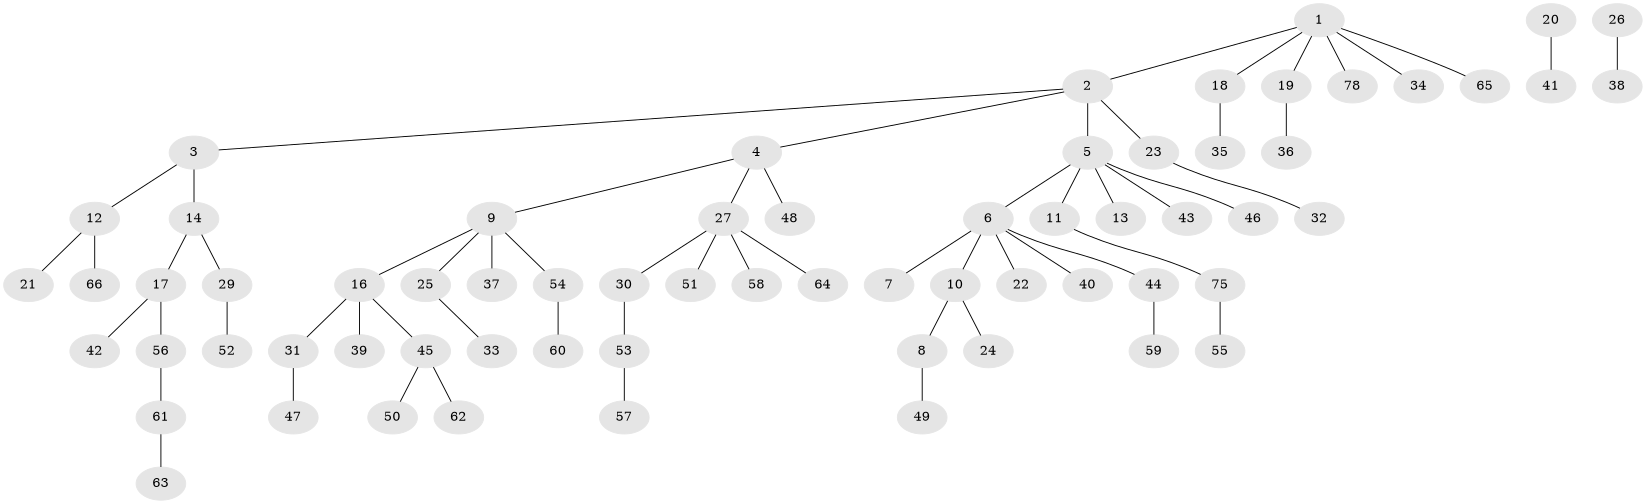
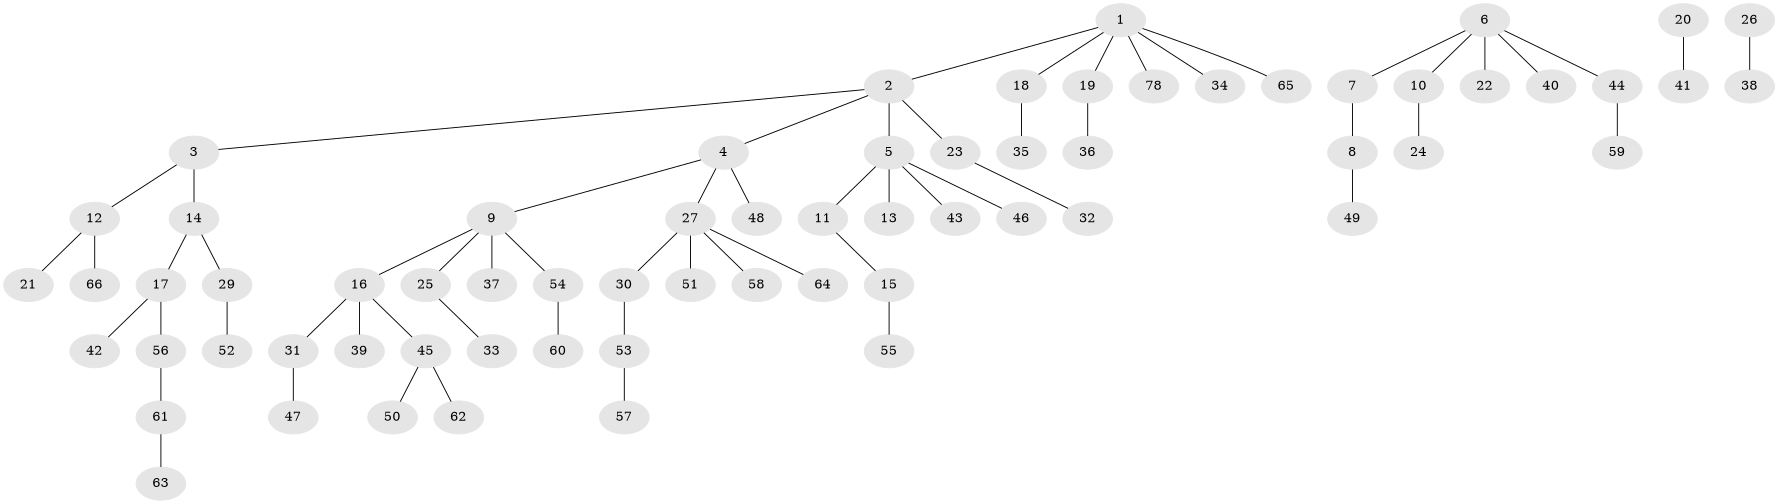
edge "5" -- "6": removed
node "75": label "75" -> "15"
edge "10" -- "8": now "7" -- "8"
